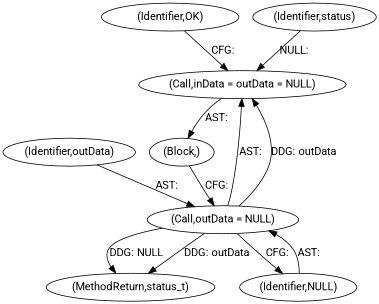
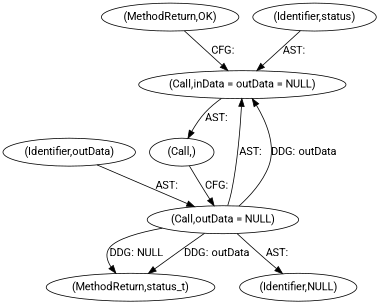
node "(Identifier,OK)": label "(Identifier,OK)" -> "(MethodReturn,OK)"
edge "(Identifier,status)" -> "(Call,inData = outData = NULL)": label "NULL: " -> "AST: "
node "(Block,)": label "(Block,)" -> "(Call,)"
edge "(Identifier,NULL)" -> "(Call,outData = NULL)": removed, label "AST:"
edge "(Call,outData = NULL)" -> "(Identifier,NULL)": label "CFG: " -> "AST: "
